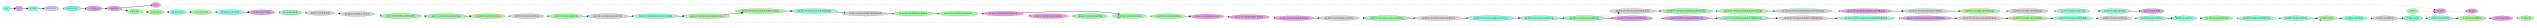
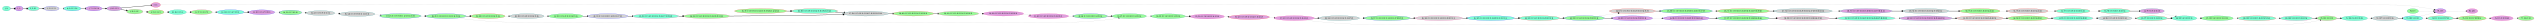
edge "30, 42: 0 1 5 6 9 10 13 14 15 16 19 20" -> "33, 47: 0 1 5 6 9 10 13 14 15 16": now "32, 46: 0 1 5 6 9 10 13 14 15 16" -> "33, 47: 0 1 5 6 9 10 13 14 15 16"
edge "24, 36: 0 1 5 6 9 10 13 14 15 16 19 20 21 22" -> "25, 37: 0 1 5 6 9 10 13 14 15 16 19 20 21 22 23 24": now "24, 36: 0 1 5 6 9 10 13 14 15 16 19 20 21 22" -> "27, 39: 0 1 5 6 9 10 13 14 15 16 19 20 23 24"
